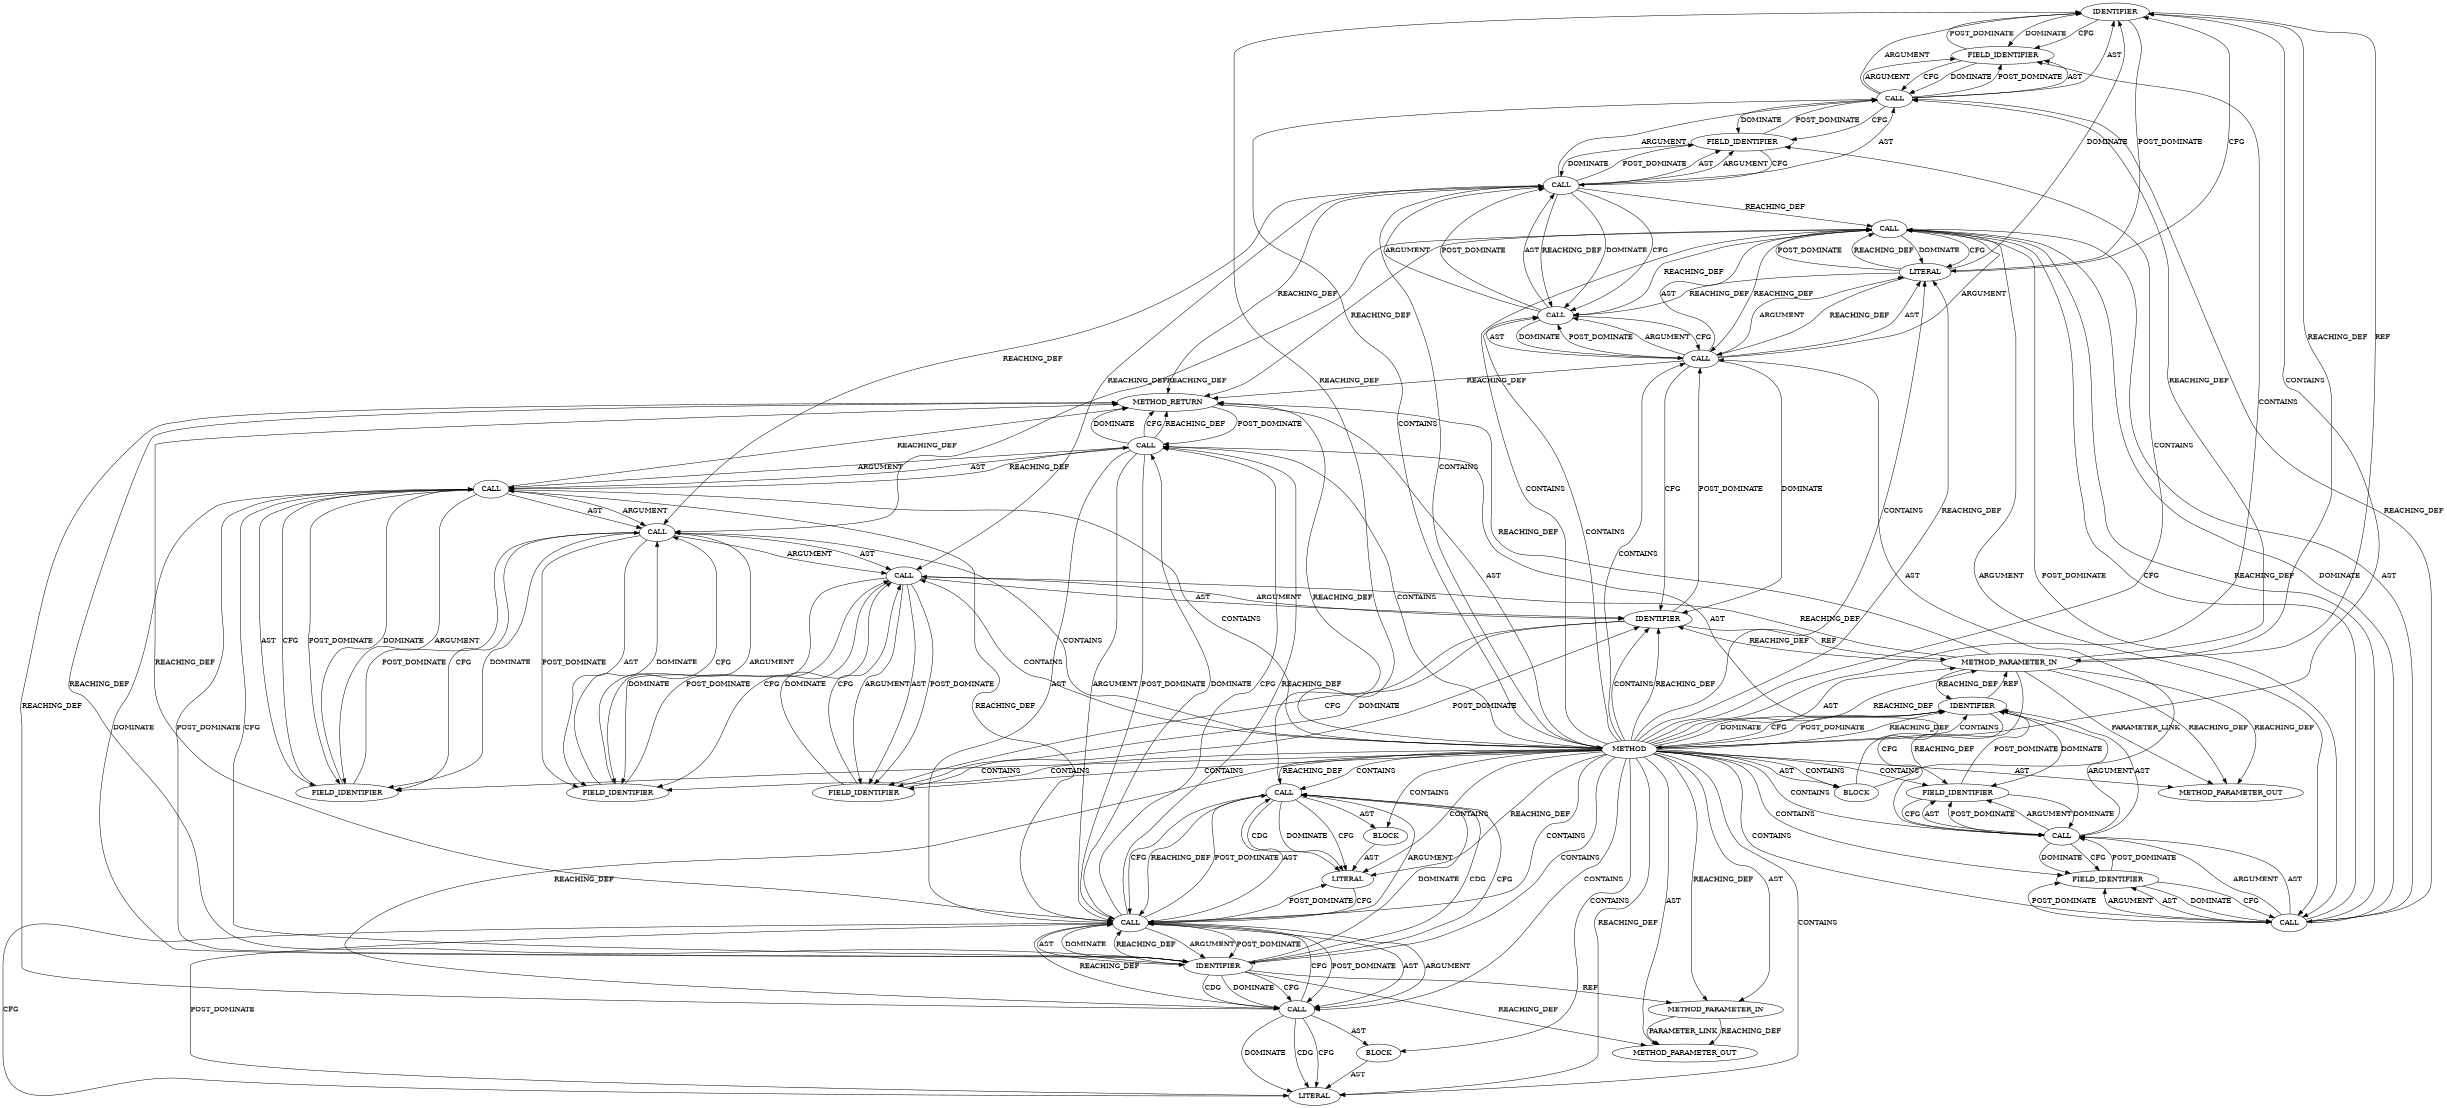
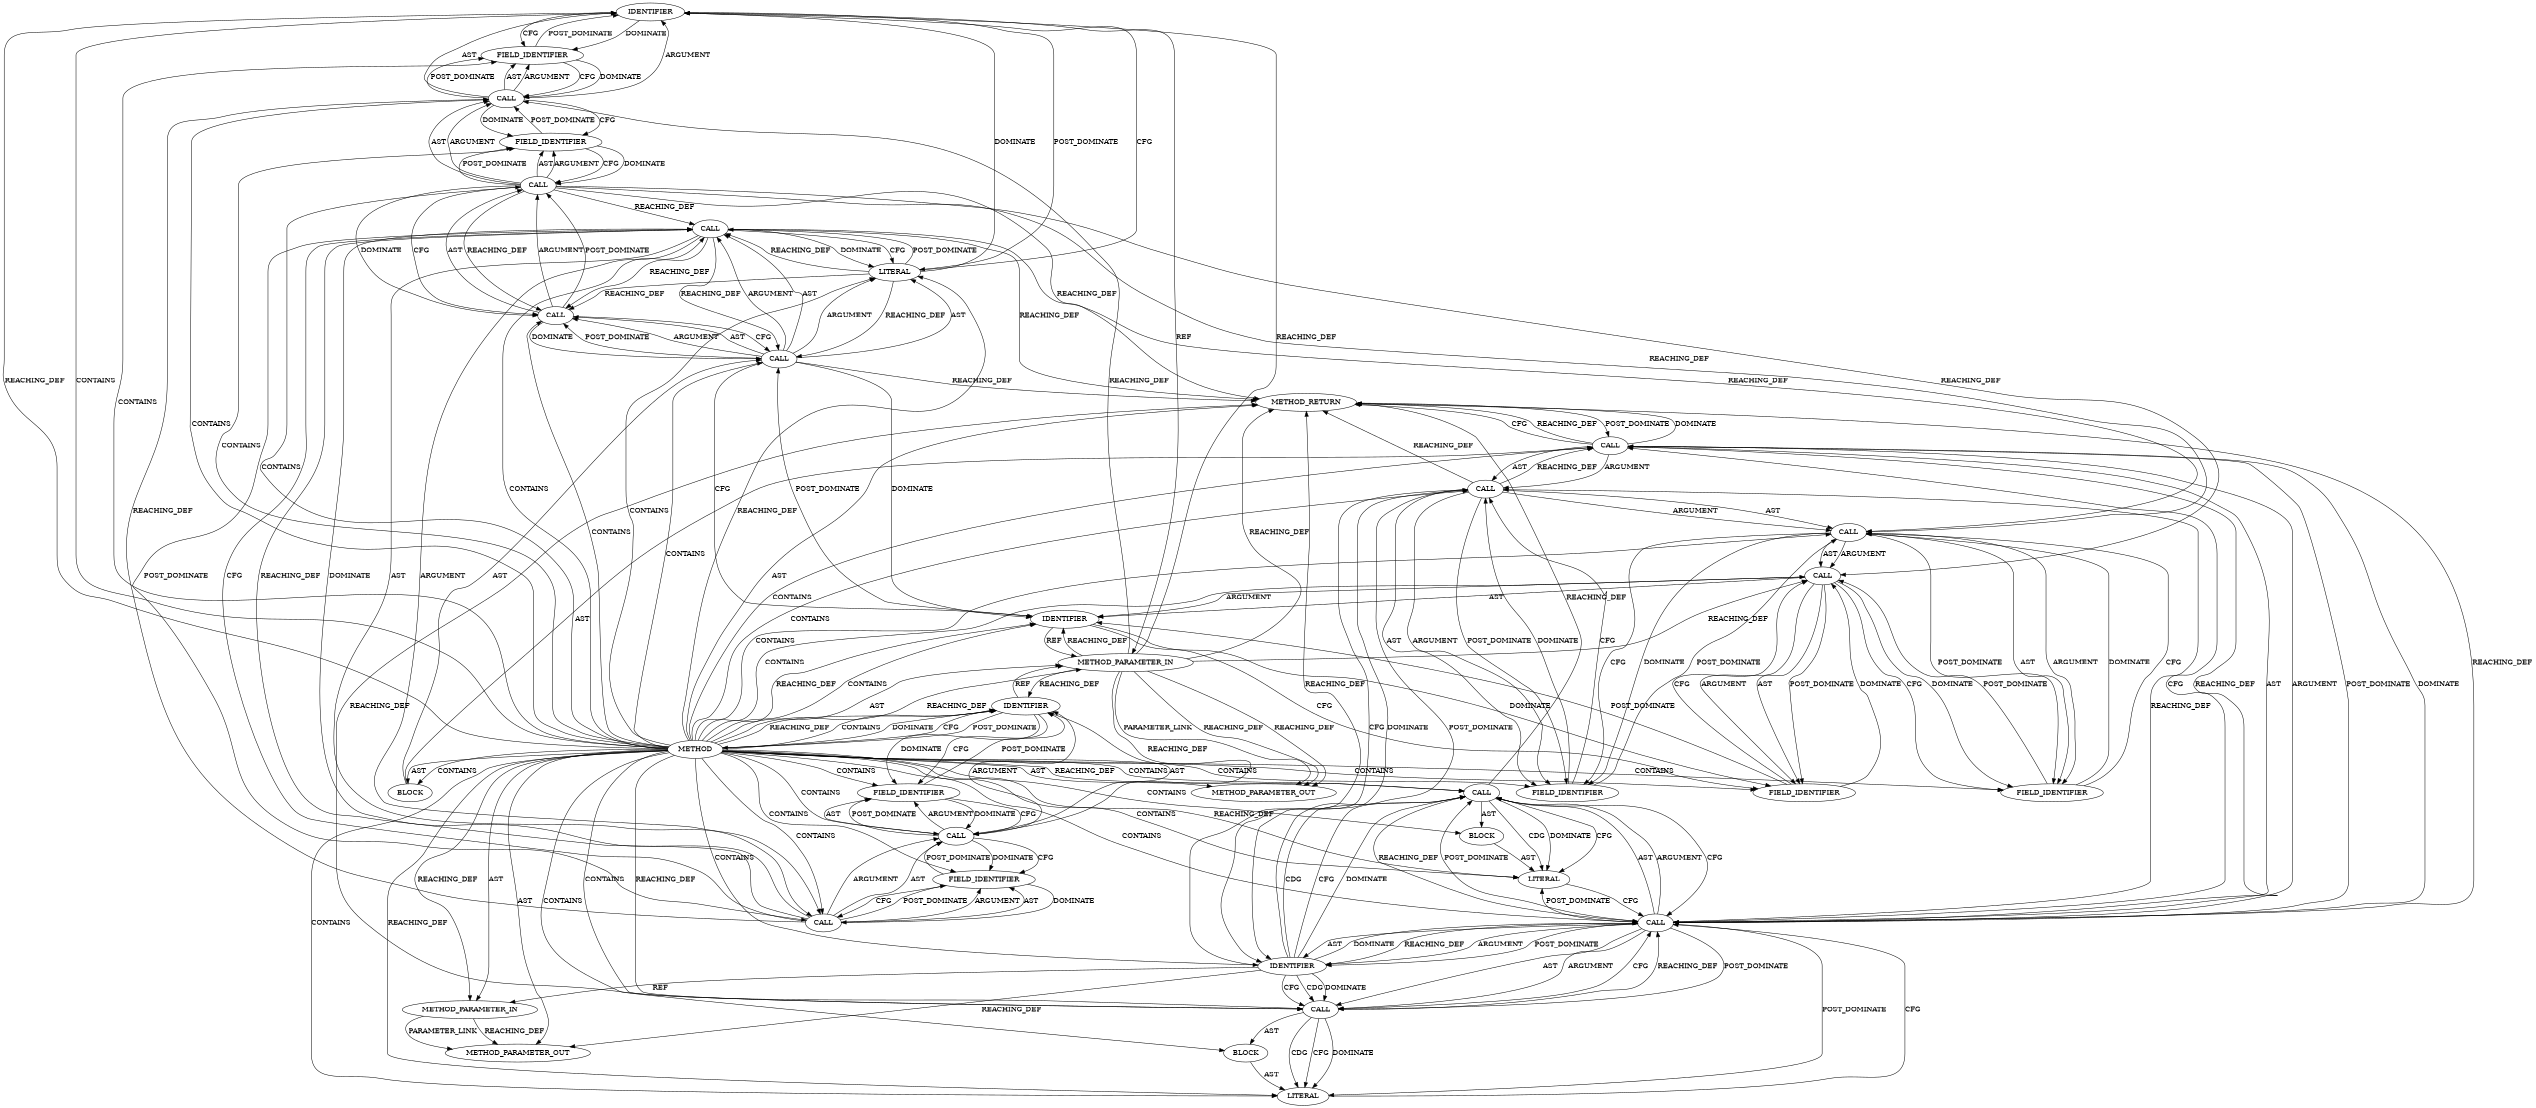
edge "METHOD_RETURN" -> "METHOD": reversed
